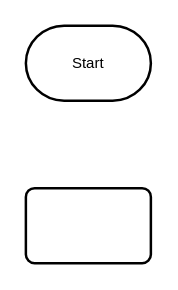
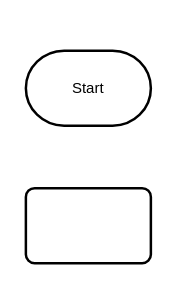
node "Start": moved (88, 63) -> (88, 88)
